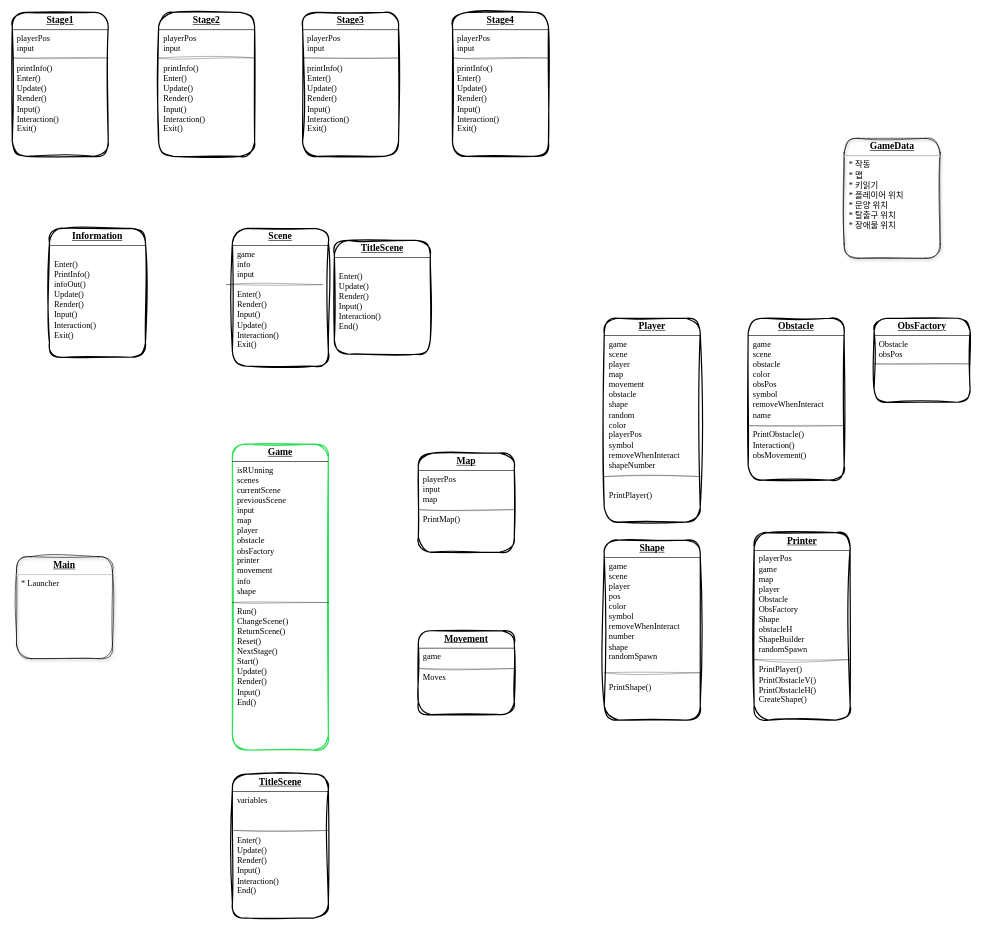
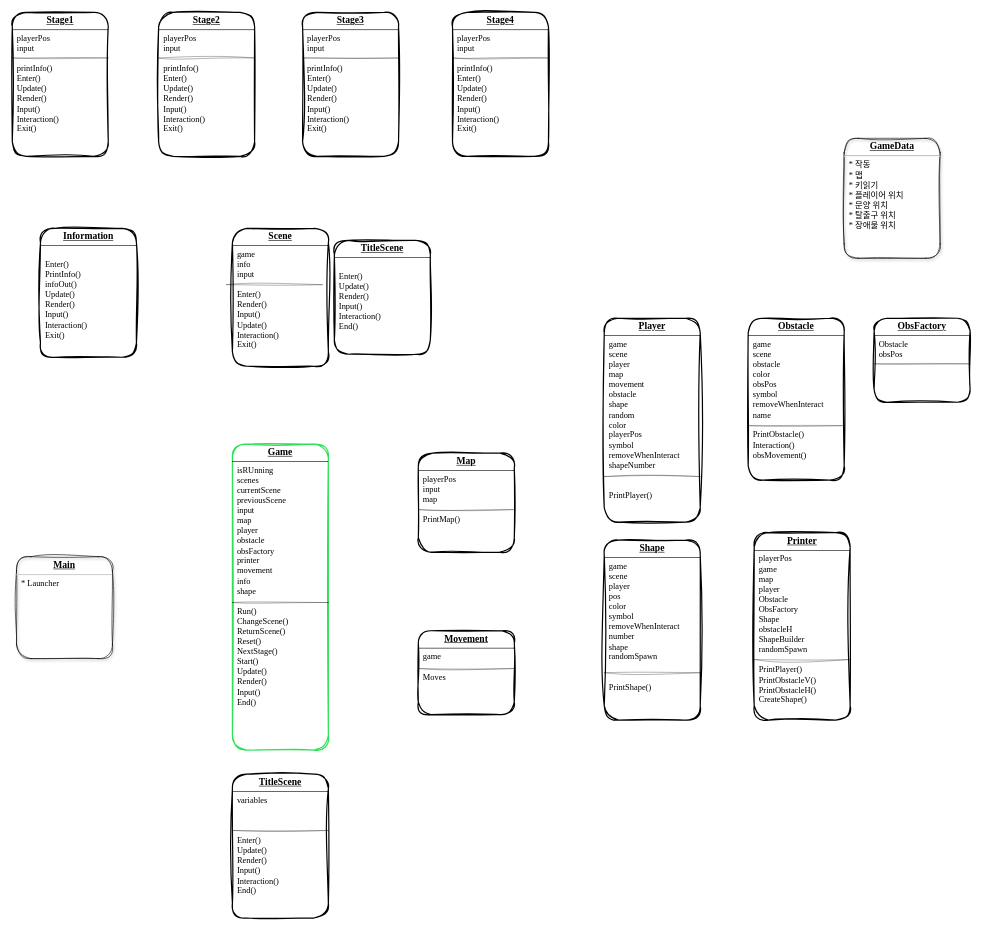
node "Information Enter() PrintInfo() infoOut() Update() Render() Input() Interaction() Exit()": moved (98, 293) -> (89, 293)
